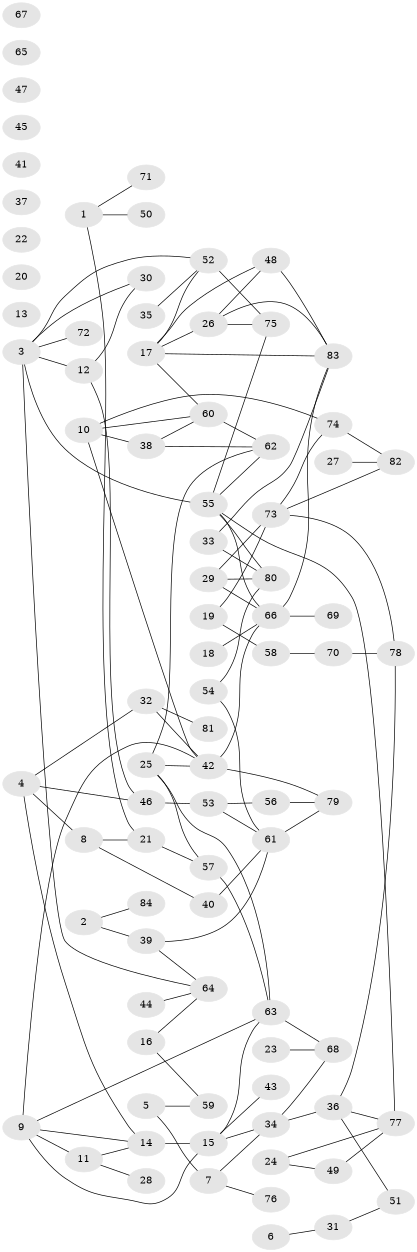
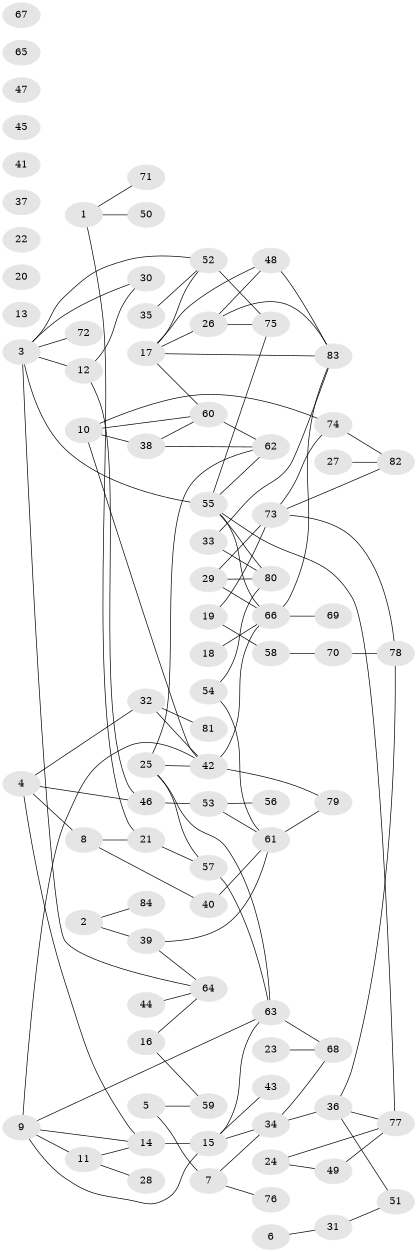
edge "56" -- "79": removed
